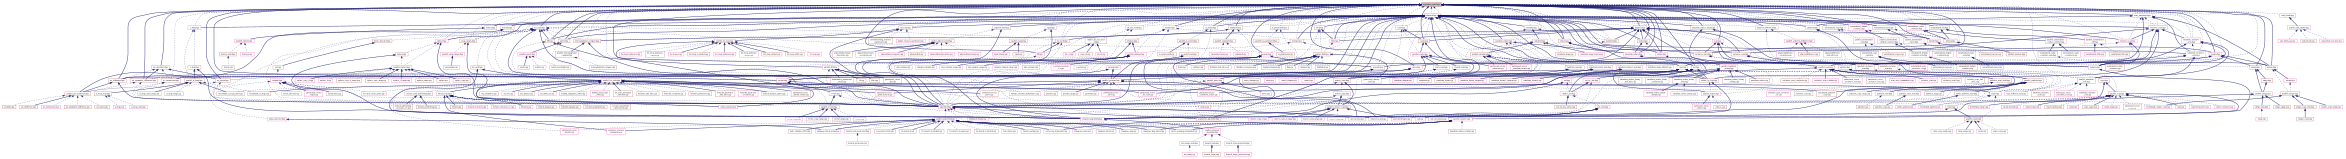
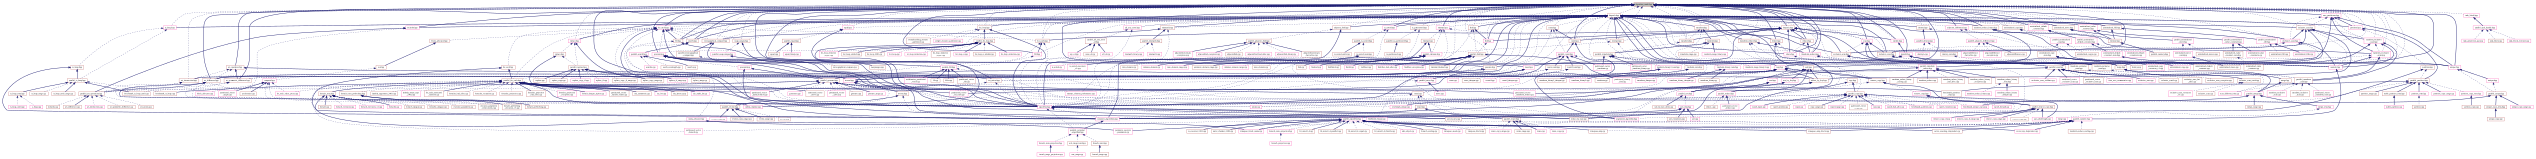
edge "includes.hpp" -> "algorithm_result.hpp": style dashed -> bold
edge "memory.hpp" -> "destroy.hpp": added
node "task_block_par.cpp": label "task_block_par.cpp" -> "task_projection_par.cpp"
edge "findifnot_bad_alloc.cpp" -> "parallel_find.hpp": style dashed -> bold
node "min_element_range.cpp": label "min_element_range.cpp" -> "persistent_element_range.cpp"
edge "osu_symmetric.cpp" -> "parallel_for_each.hpp": style dashed -> bold
